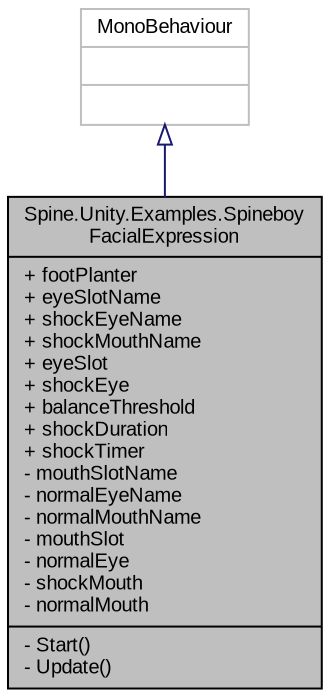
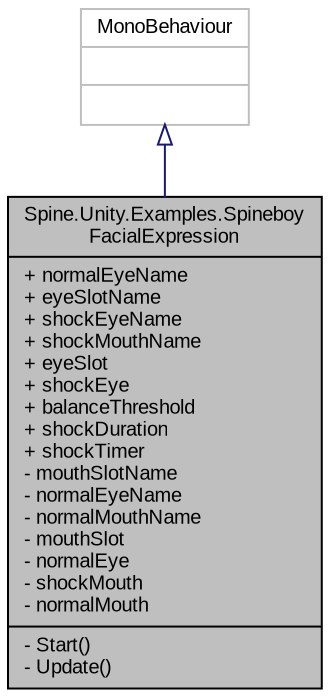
node "Spine.Unity.Examples.Spineboy": text "+ footPlanter" -> "+ normalEyeName"
